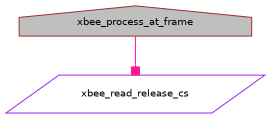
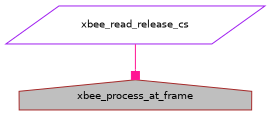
edge "xbee_process_at_frame" -> "xbee_read_release_cs": reversed
